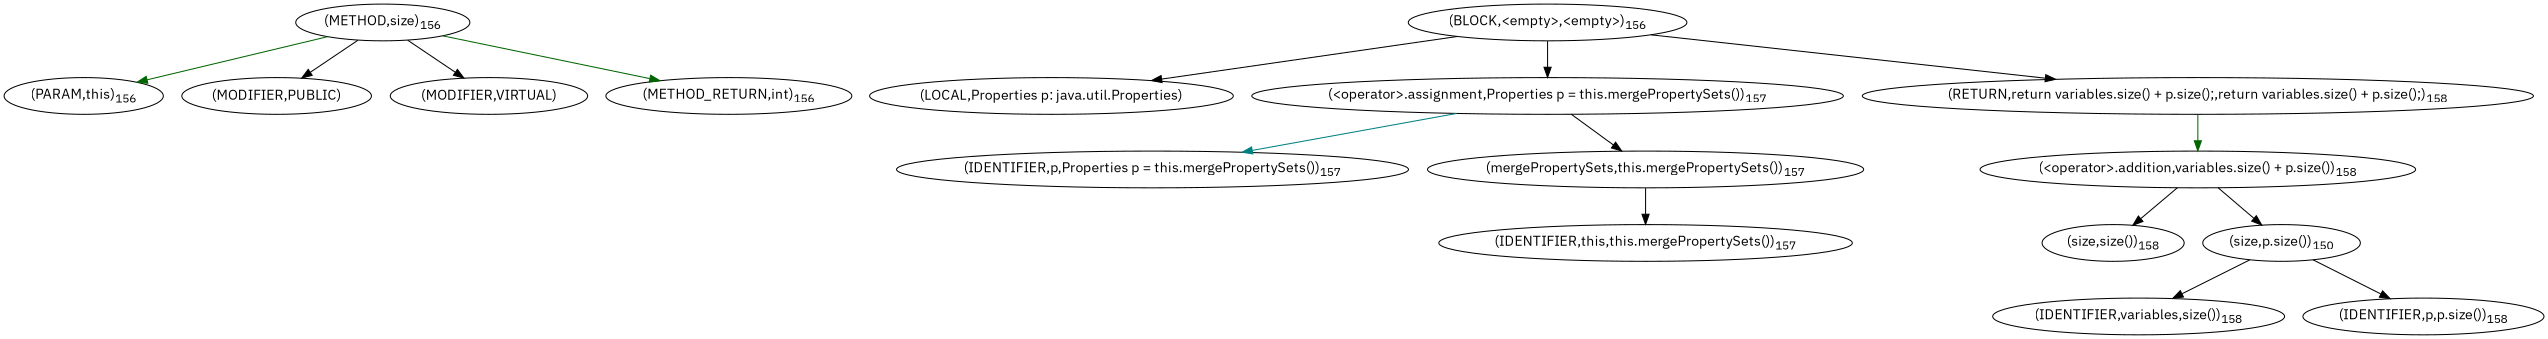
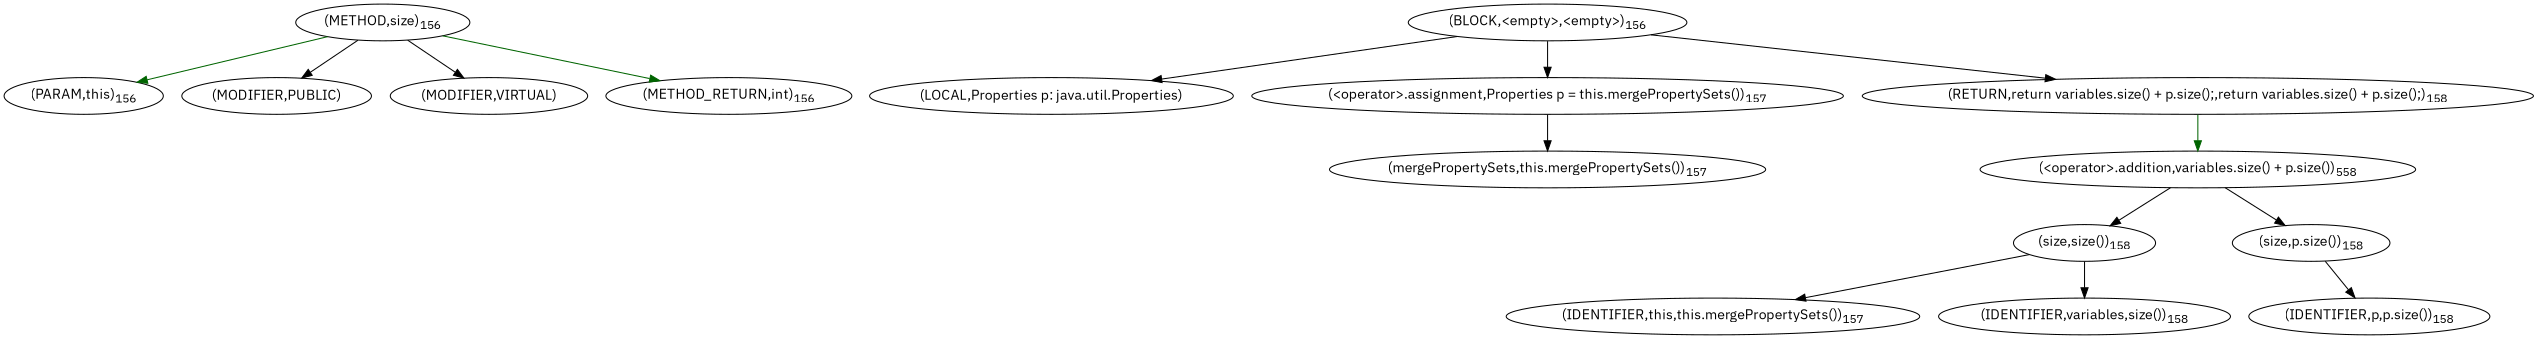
node "(<operator>.addition,variables.size() + p.size())": text "158" -> "558"
node "(IDENTIFIER,p,Properties p = this.mergePropertySets())": removed
edge "(mergePropertySets,this.mergePropertySets())" -> "(IDENTIFIER,this,this.mergePropertySets())": now "(size,size())" -> "(IDENTIFIER,this,this.mergePropertySets())"
node "(size,p.size())": text "150" -> "158"
edge "(size,p.size())" -> "(IDENTIFIER,variables,size())": now "(size,size())" -> "(IDENTIFIER,variables,size())"
